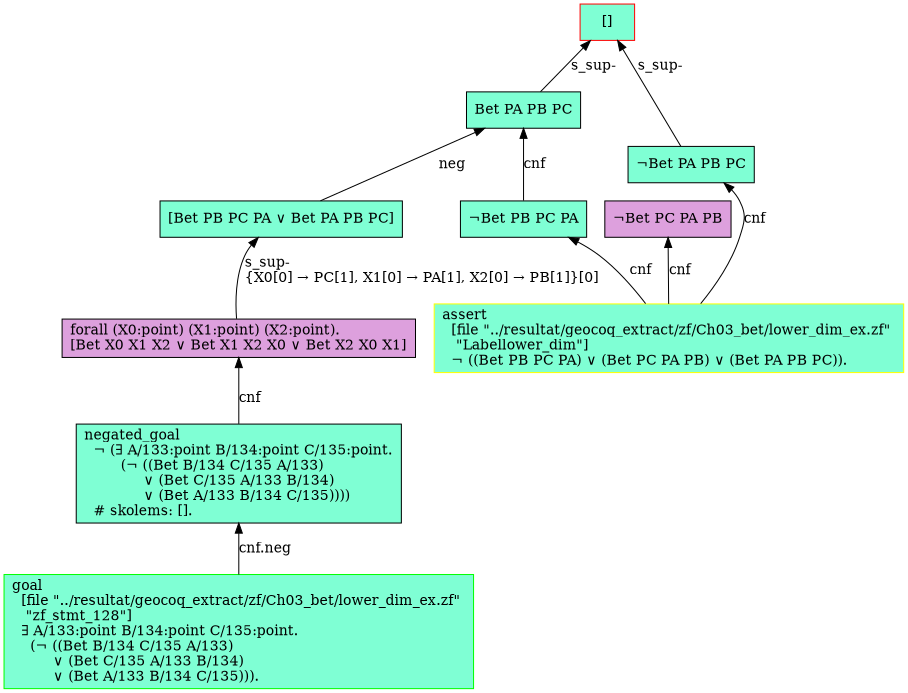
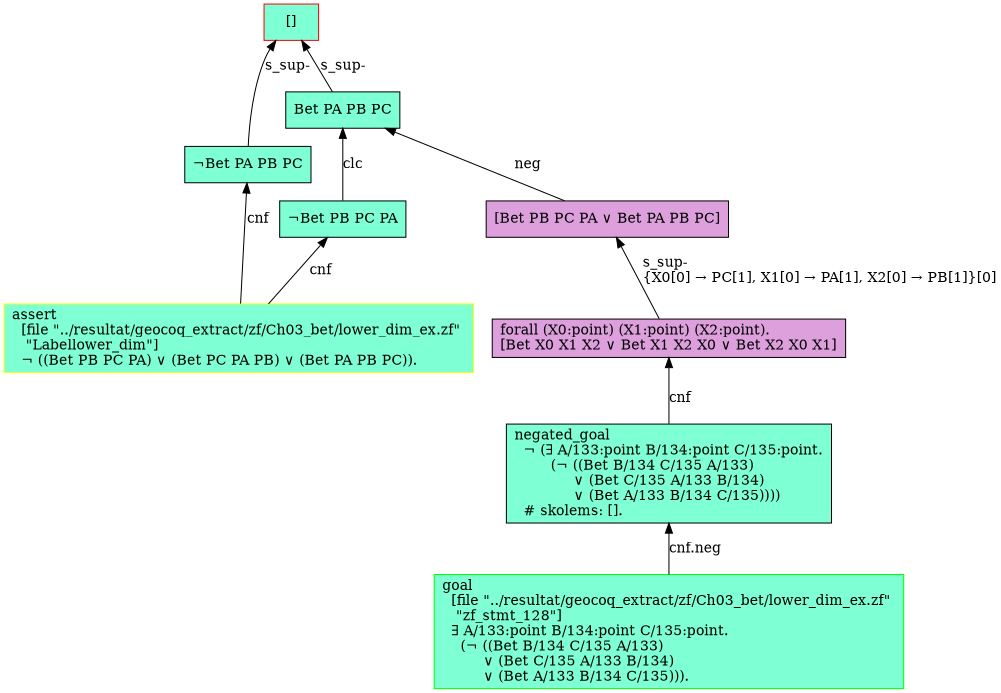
edge "¬Bet PB PC PA" -> "Bet PA PB PC": label "cnf" -> "clc"
node "[Bet PB PC PA ∨ Bet PA PB PC]": fillcolor aquamarine -> plum
node "¬Bet PC PA PB": removed
